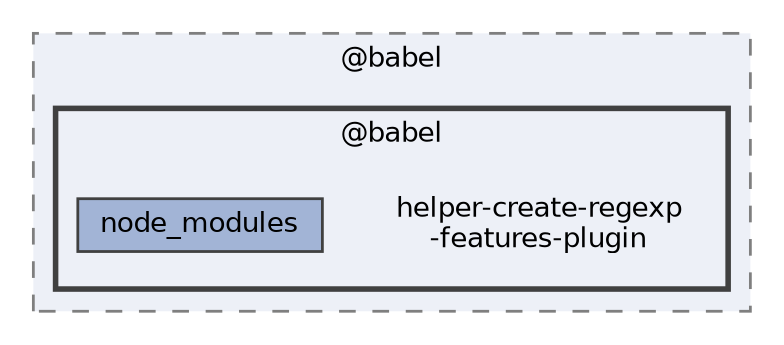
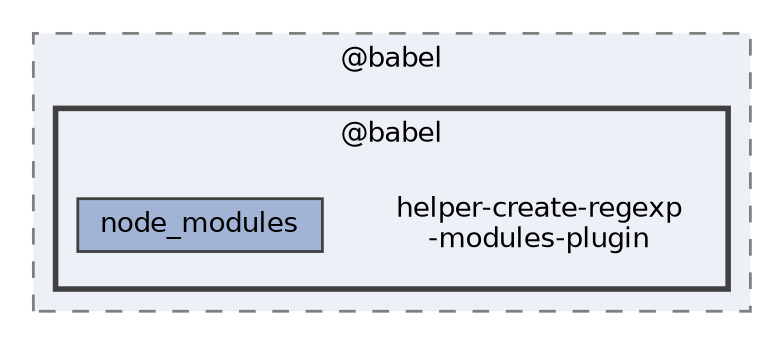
node "helper-create-regexp -features-plugin": label "helper-create-regexp -features-plugin" -> "helper-create-regexp -modules-plugin"
